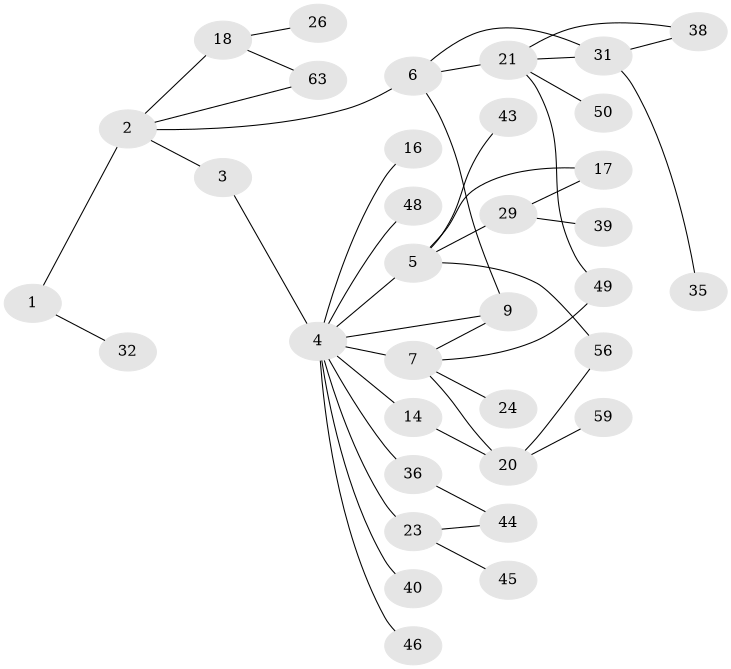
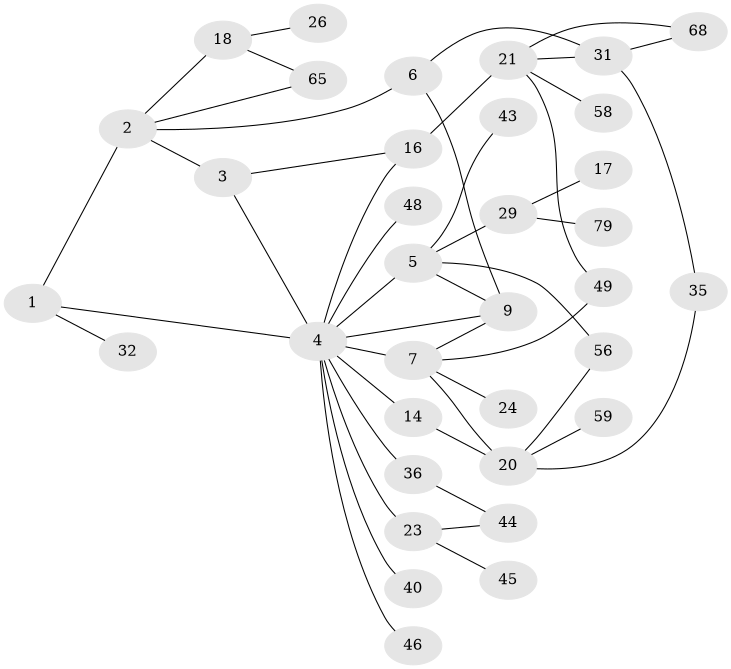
node "38": label "38" -> "68"
edge "21" -- "6": now "21" -- "16"
node "63": label "63" -> "65"
node "50": label "50" -> "58"
edge "16" -- "3": added
edge "17" -- "5": now "9" -- "5"
node "39": label "39" -> "79"
edge "1" -- "4": added
edge "35" -- "20": added
